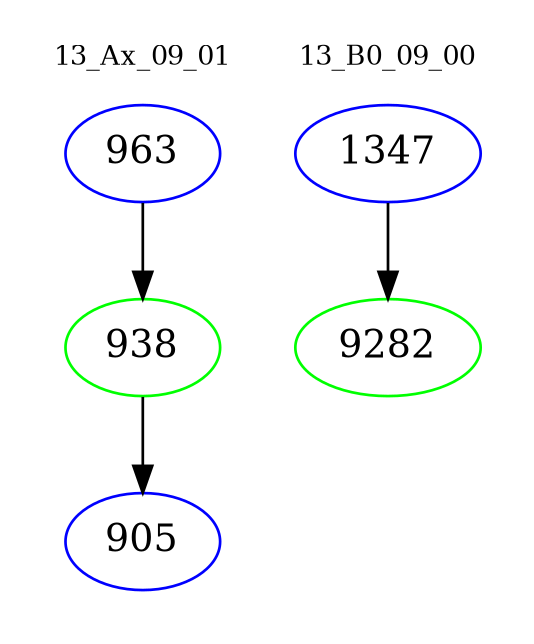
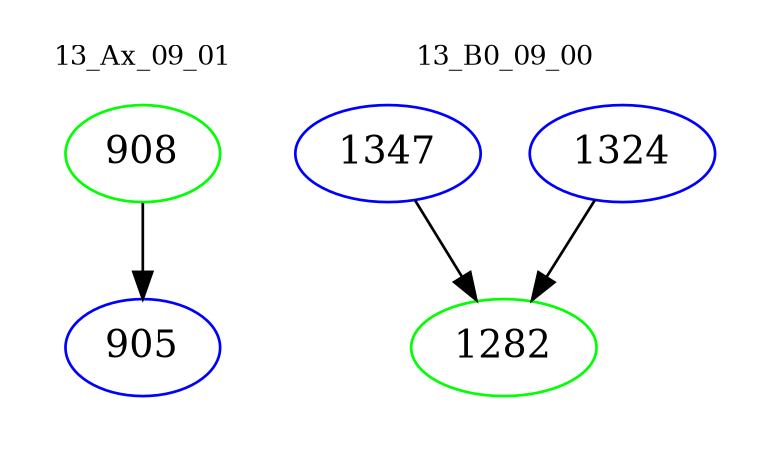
node "963": removed
node "1324": added
node "938": label "938" -> "908"
node "9282": label "9282" -> "1282"
